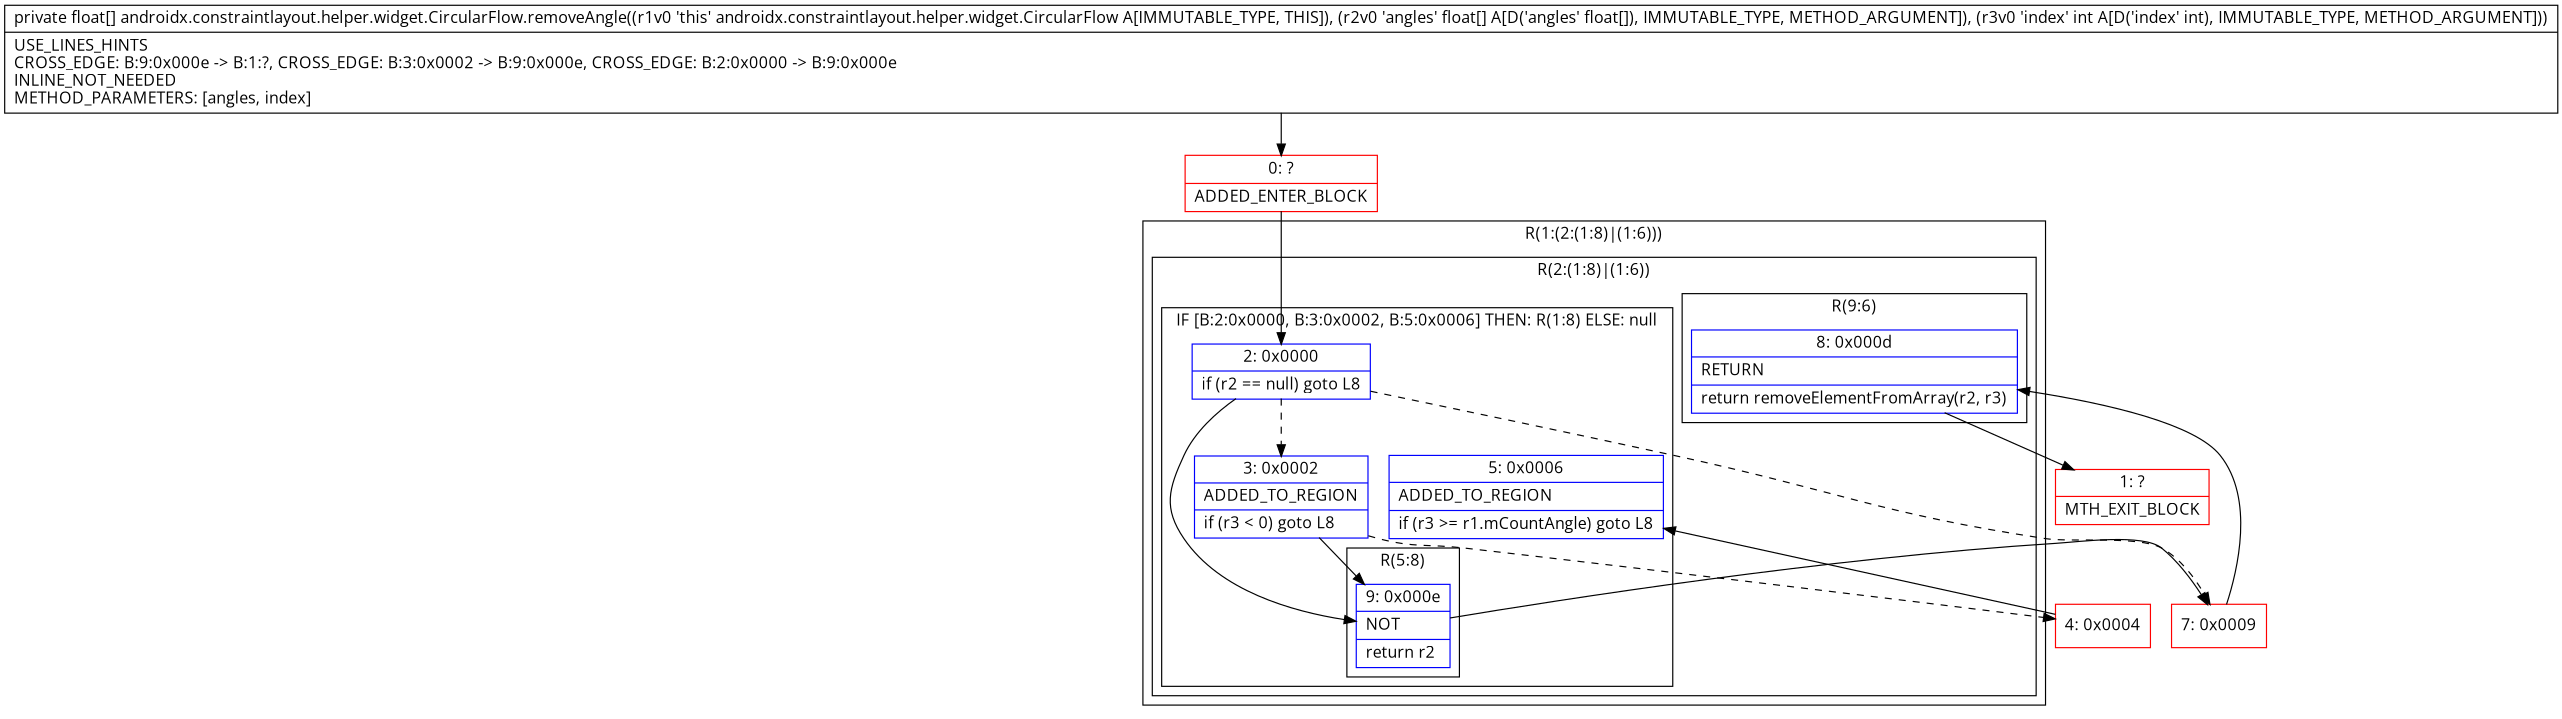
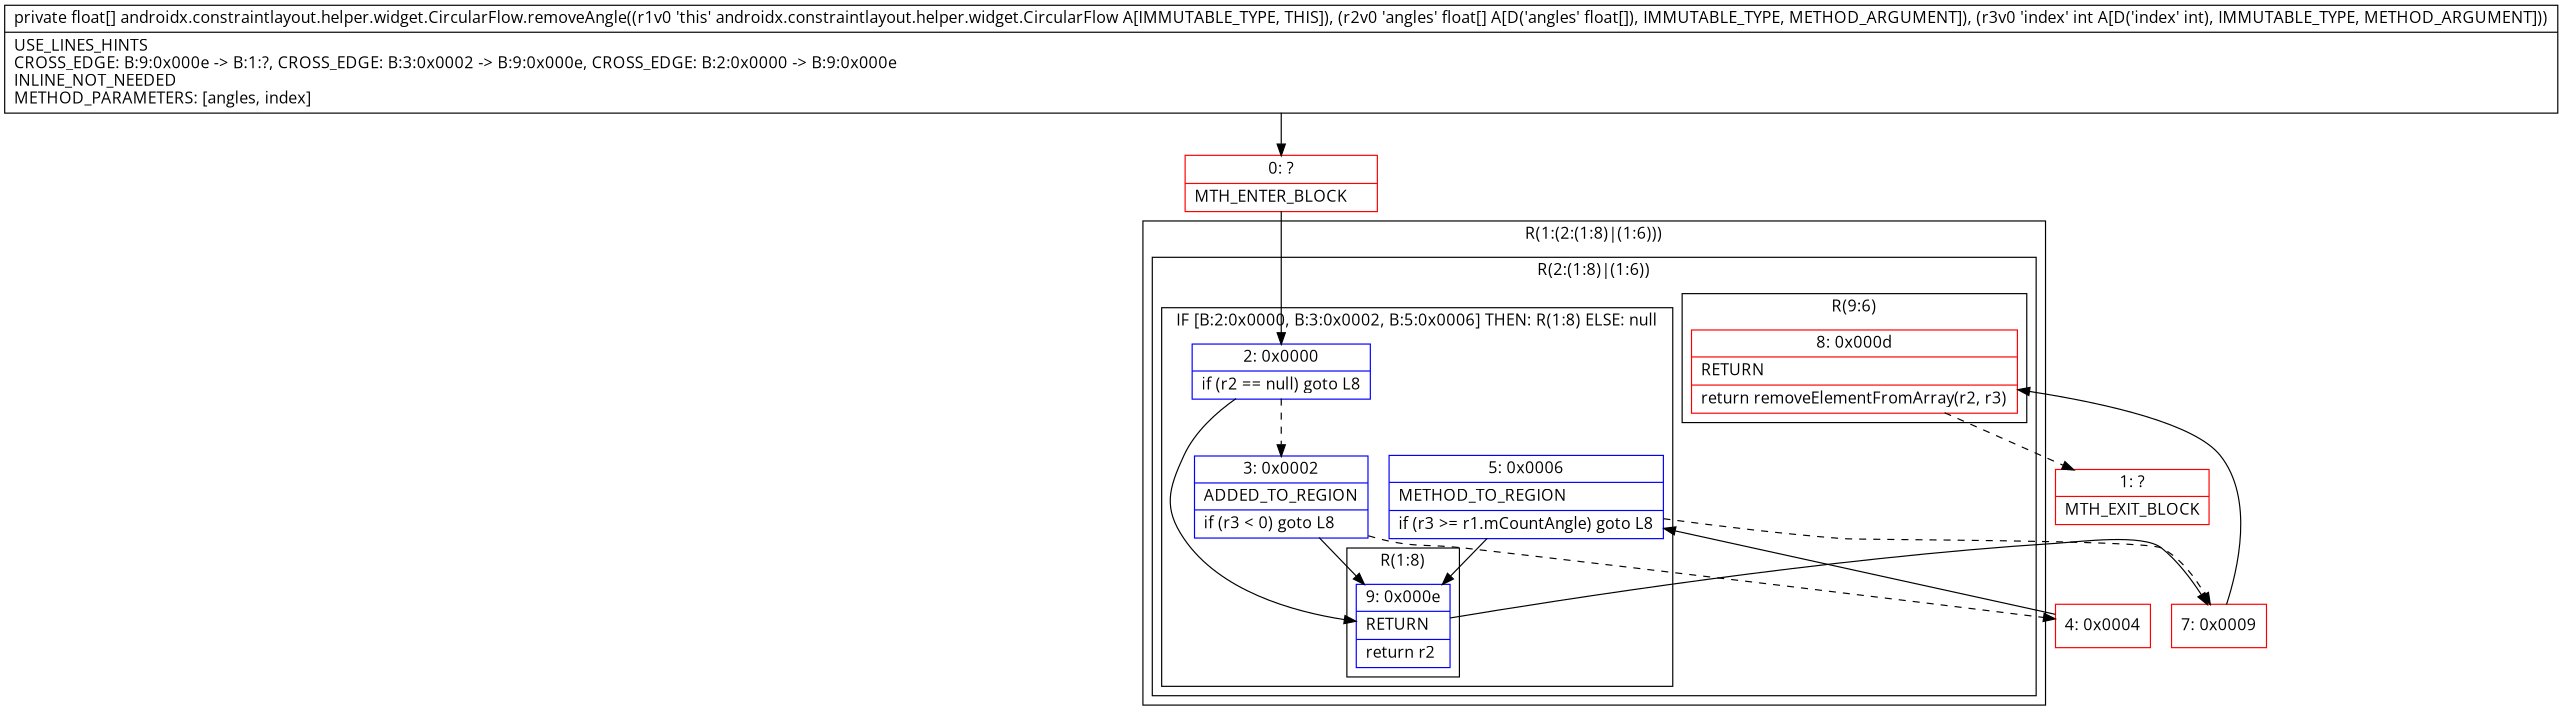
node "0: ?": text "ADDED_ENTER_BLOCK" -> "MTH_ENTER_BLOCK"
node "8: 0x000d": color blue -> red
edge "8: 0x000d" -> "1: ?": style solid -> dashed
edge "2: 0x0000" -> "7: 0x0009": now "5: 0x0006" -> "7: 0x0009"
node "5: 0x0006": text "ADDED_TO_REGION" -> "METHOD_TO_REGION"
edge "5: 0x0006" -> "9: 0x000e": added
cluster "R(5:8)": label "R(5:8)" -> "R(1:8)"
node "9: 0x000e": text "NOT" -> "RETURN"
